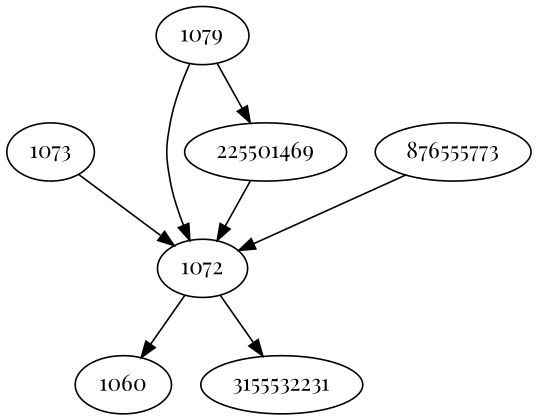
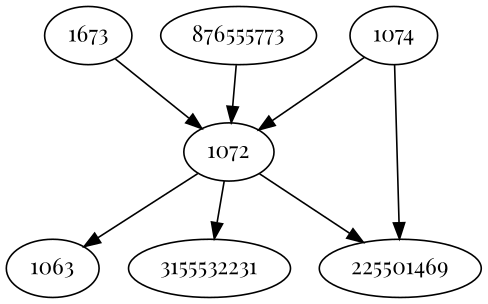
node "1079": label "1079" -> "1074"
node "1073": label "1073" -> "1673"
edge "225501469" -> "1072": reversed
node "1060": label "1060" -> "1063"
